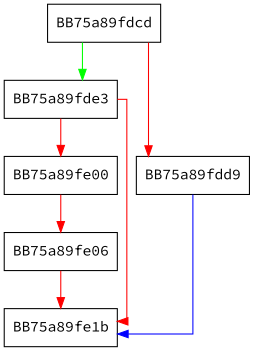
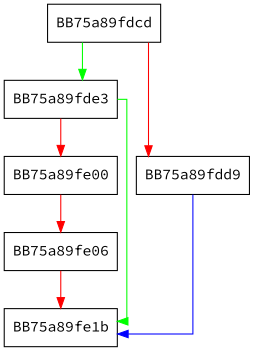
edge "BB75a89fde3" -> "BB75a89fe1b": color red -> green
